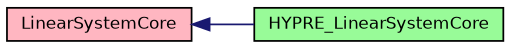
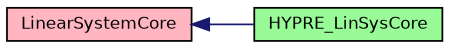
node "HYPRE_LinearSystemCore": label "HYPRE_LinearSystemCore" -> "HYPRE_LinSysCore"
